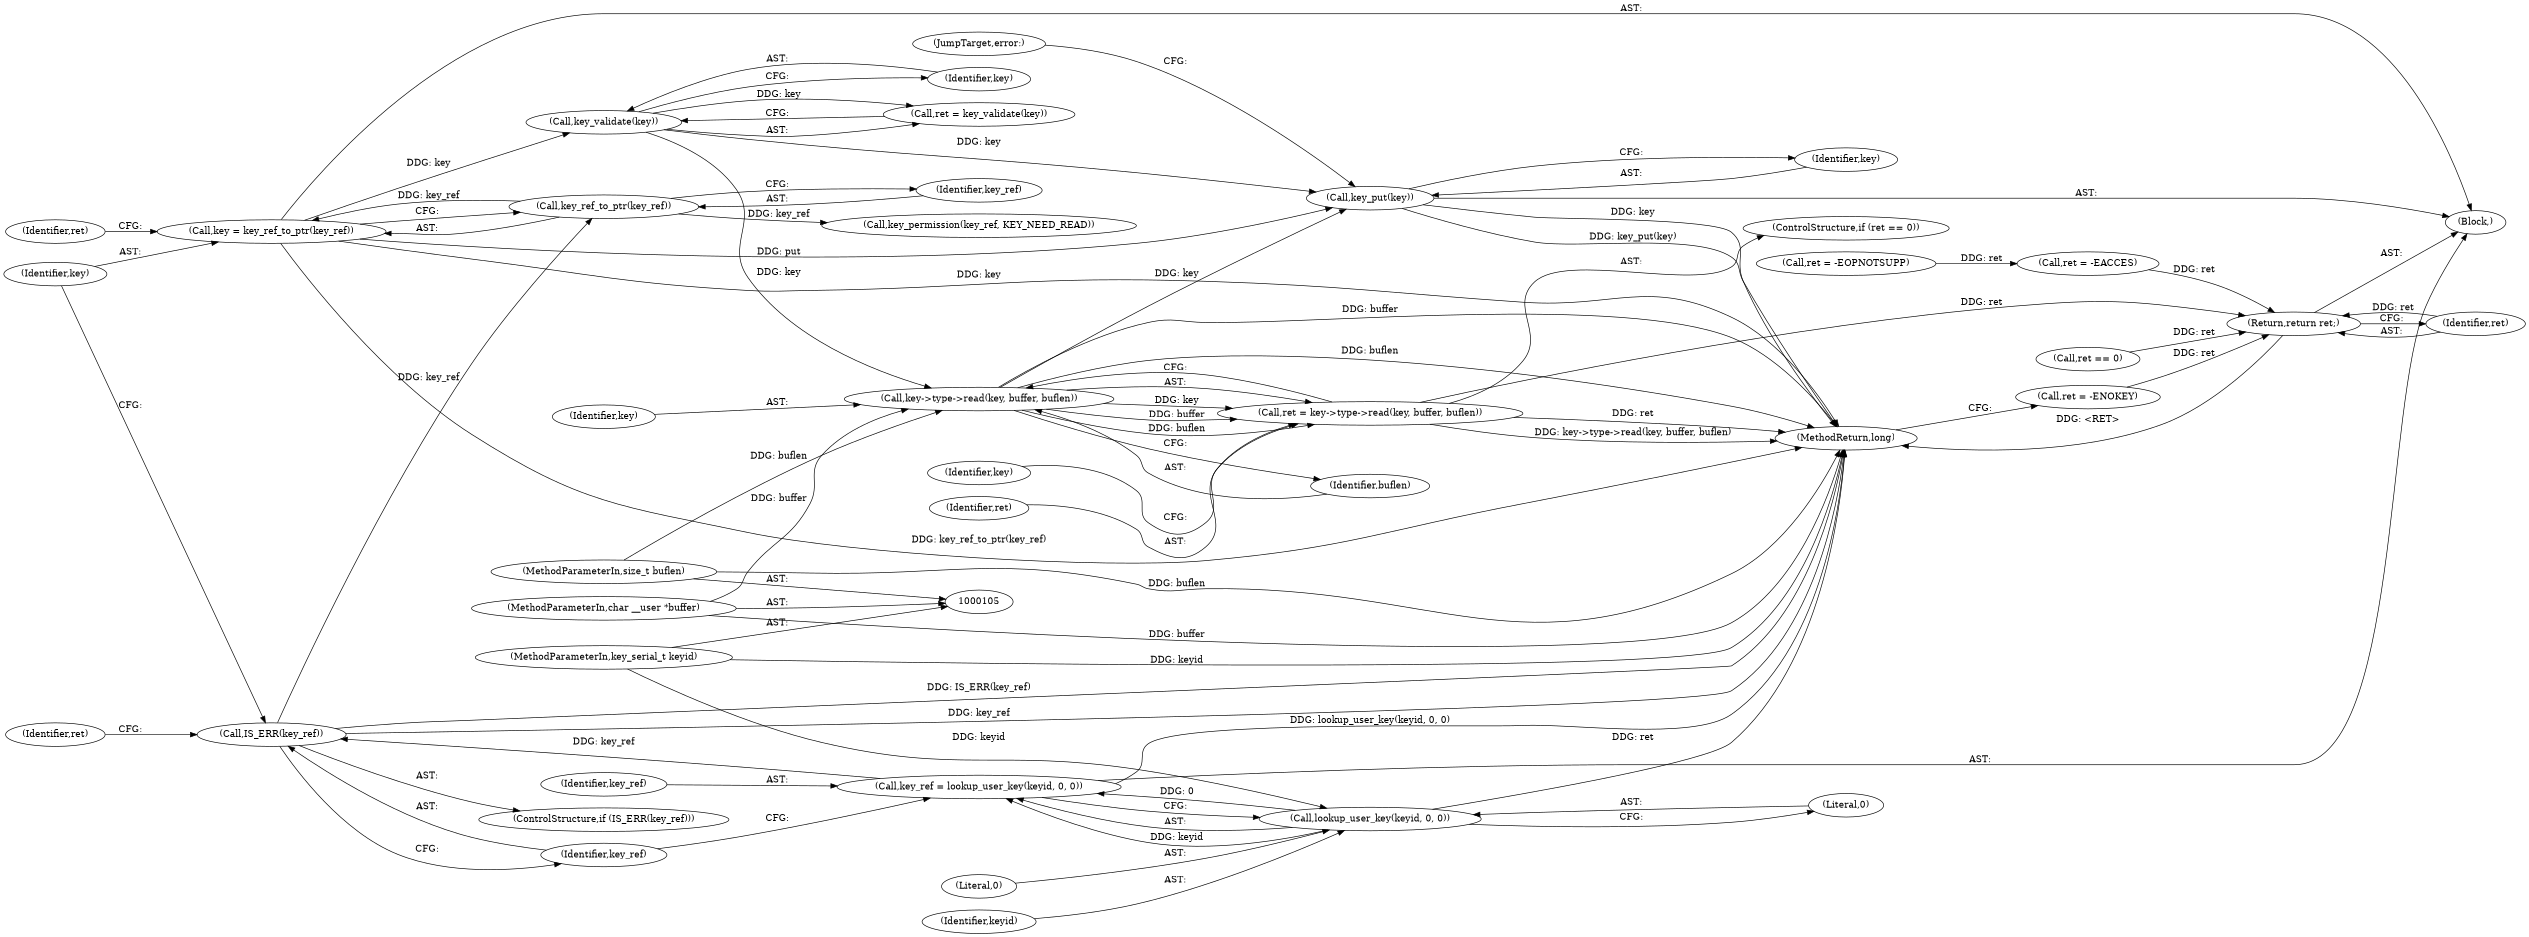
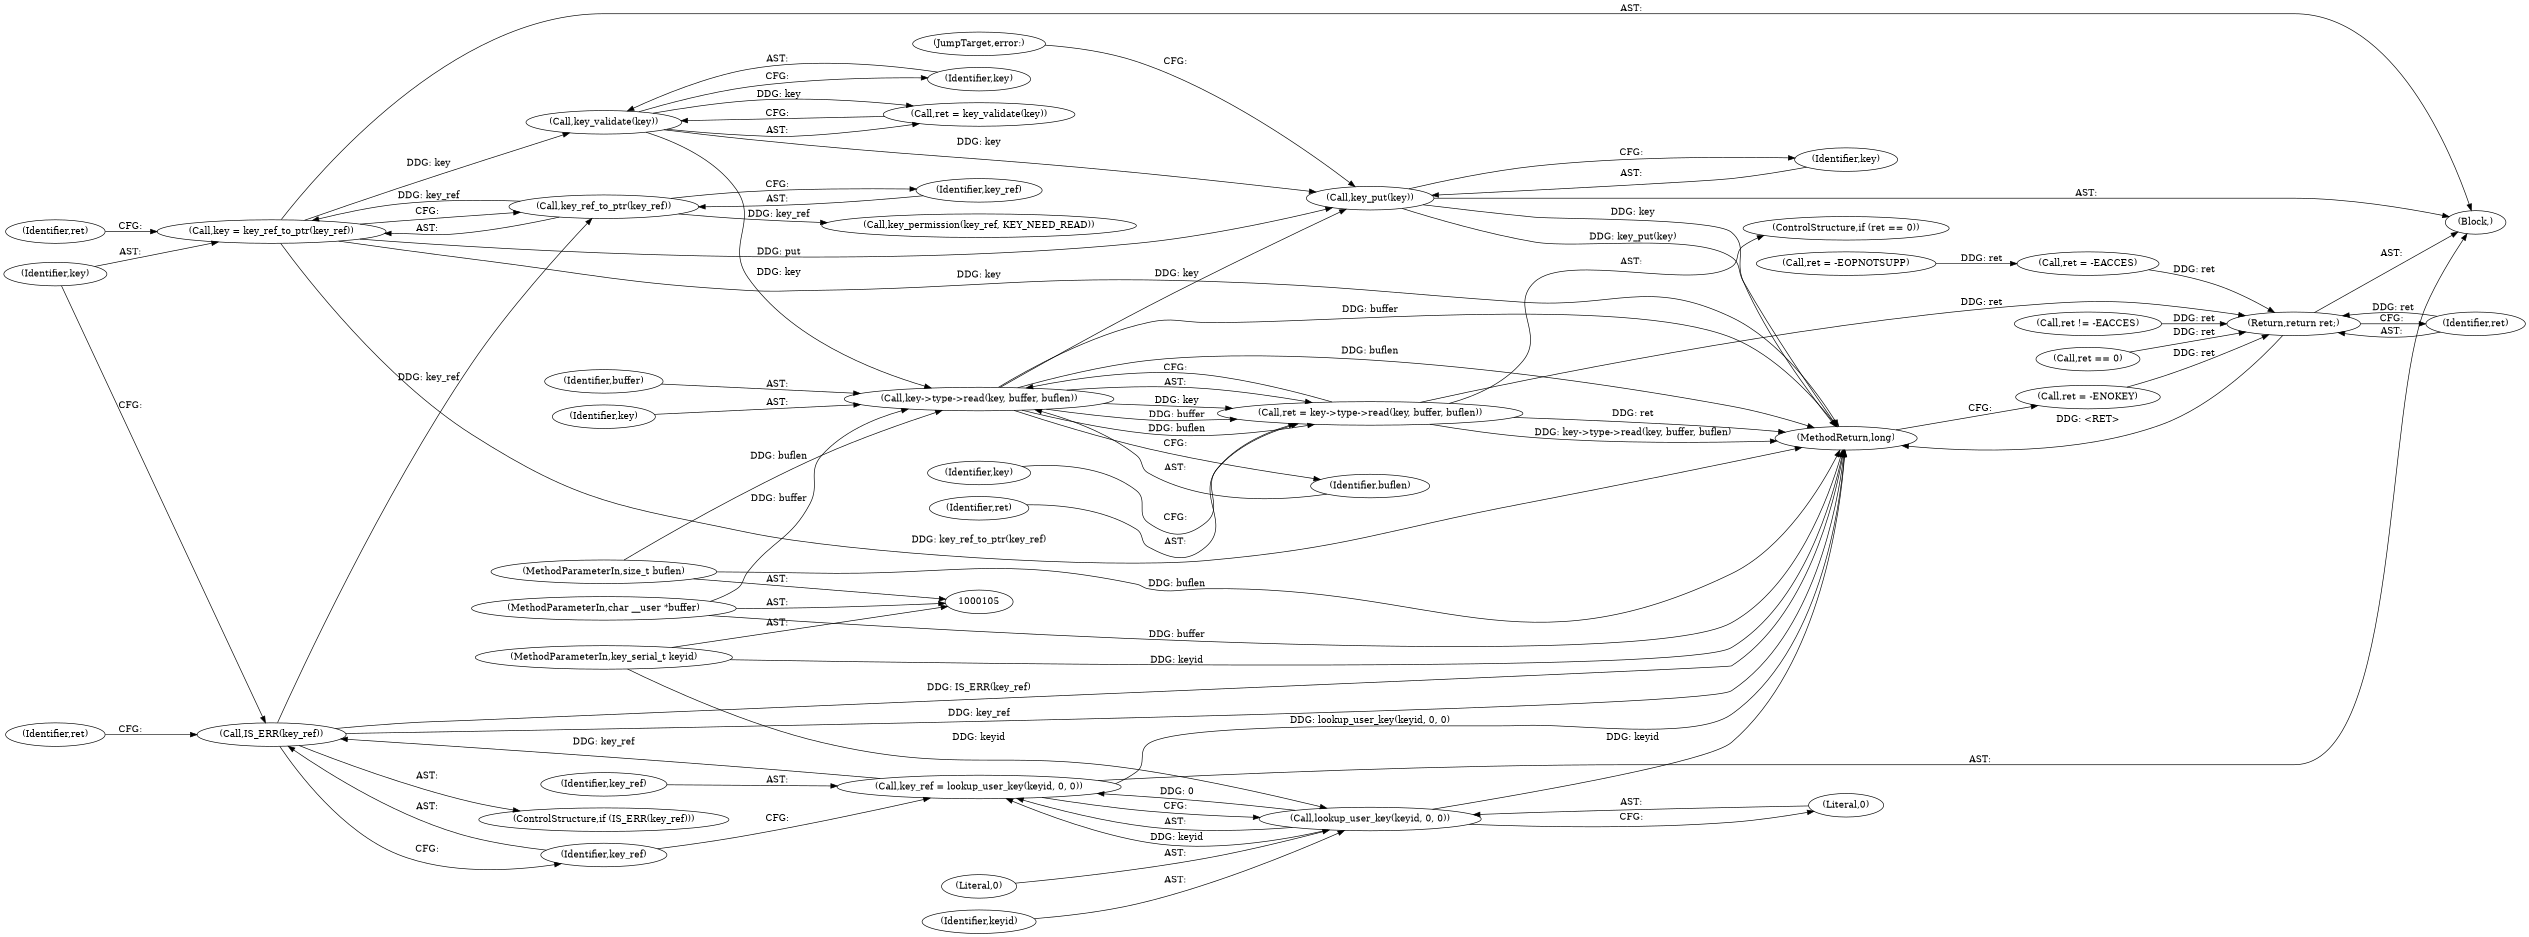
node "(Call,ret != -EACCES)": added
node "(Identifier,buffer)": added
edge "(Call,lookup_user_key(keyid, 0, 0))" -> "(MethodReturn,long)": label "DDG: ret" -> "DDG: keyid"
